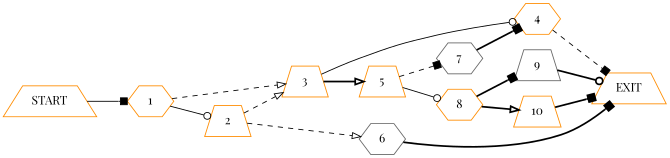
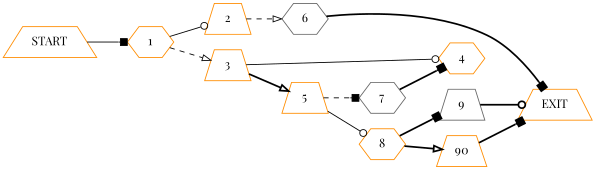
edge "4" -> "EXIT": removed
edge "2" -> "3": removed
node "10": label "10" -> "90"
